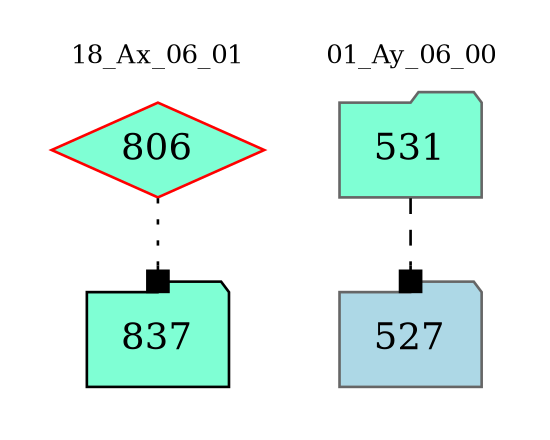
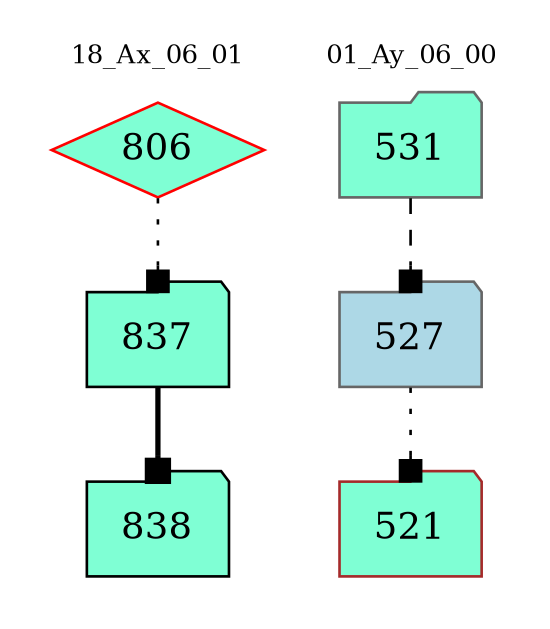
node "838": added
node "521": added
